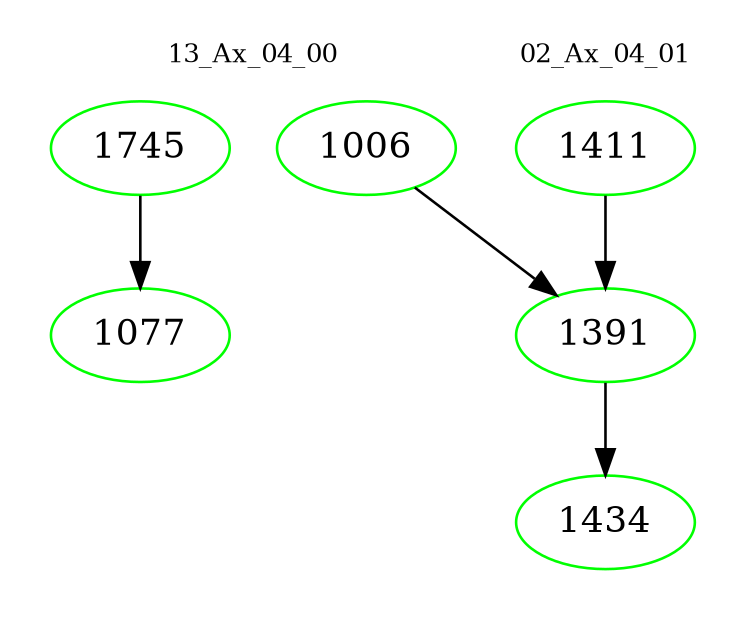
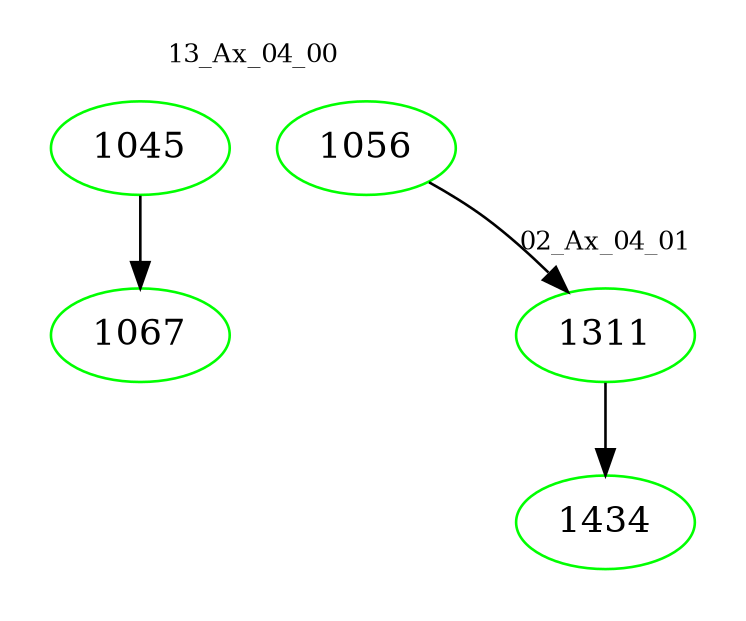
node "1745": label "1745" -> "1045"
node "1006": label "1006" -> "1056"
node "1411": removed
node "1077": label "1077" -> "1067"
node "1391": label "1391" -> "1311"
